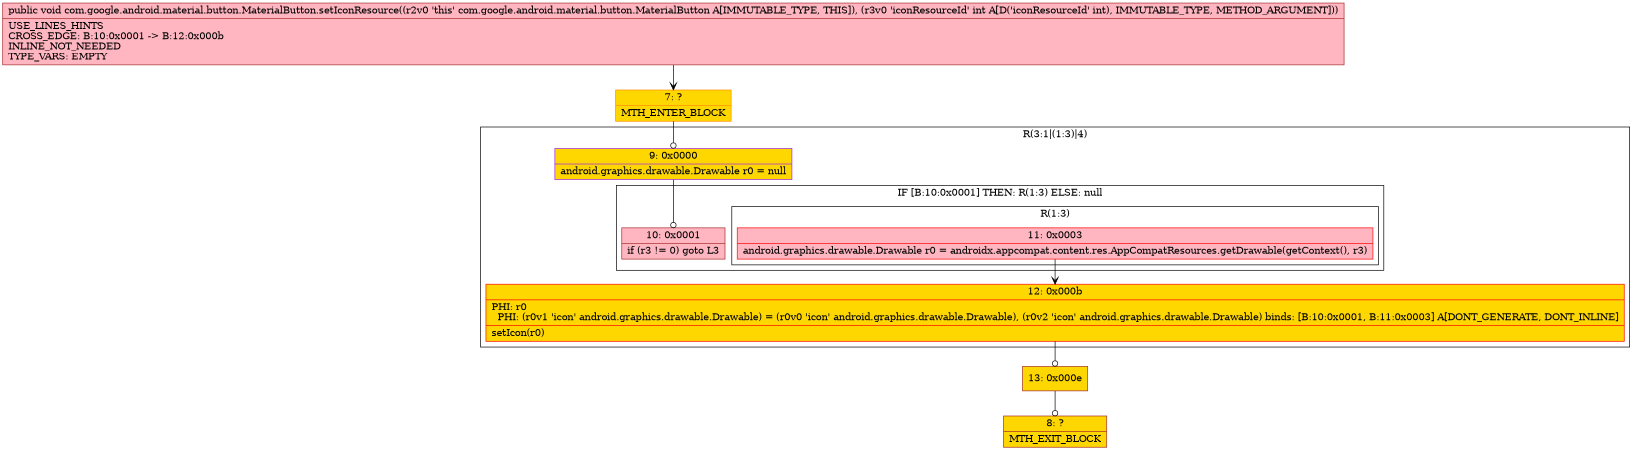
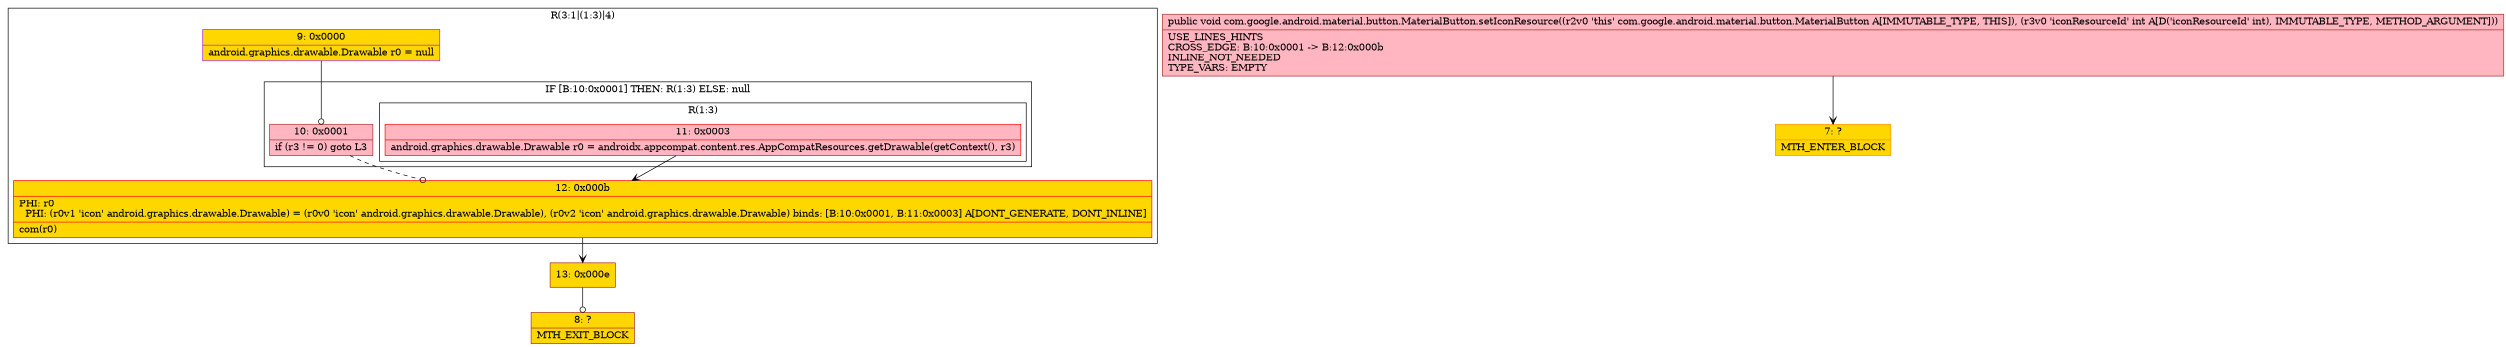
edge "7: ?" -> "9: 0x0000": removed
edge "10: 0x0001" -> "12: 0x000b": added
node "12: 0x000b": text "setIcon(r0)" -> "com(r0)"
edge "12: 0x000b" -> "13: 0x000e": arrowhead odot -> vee
